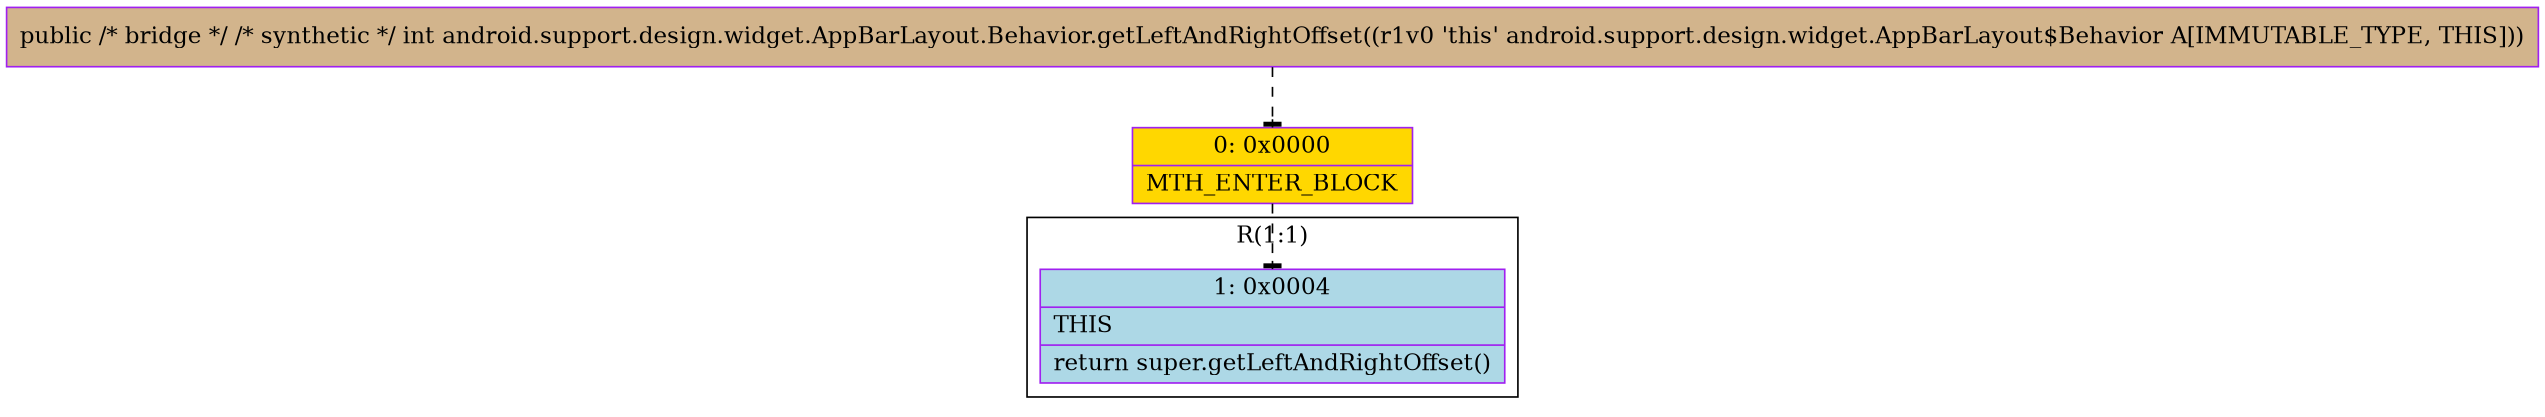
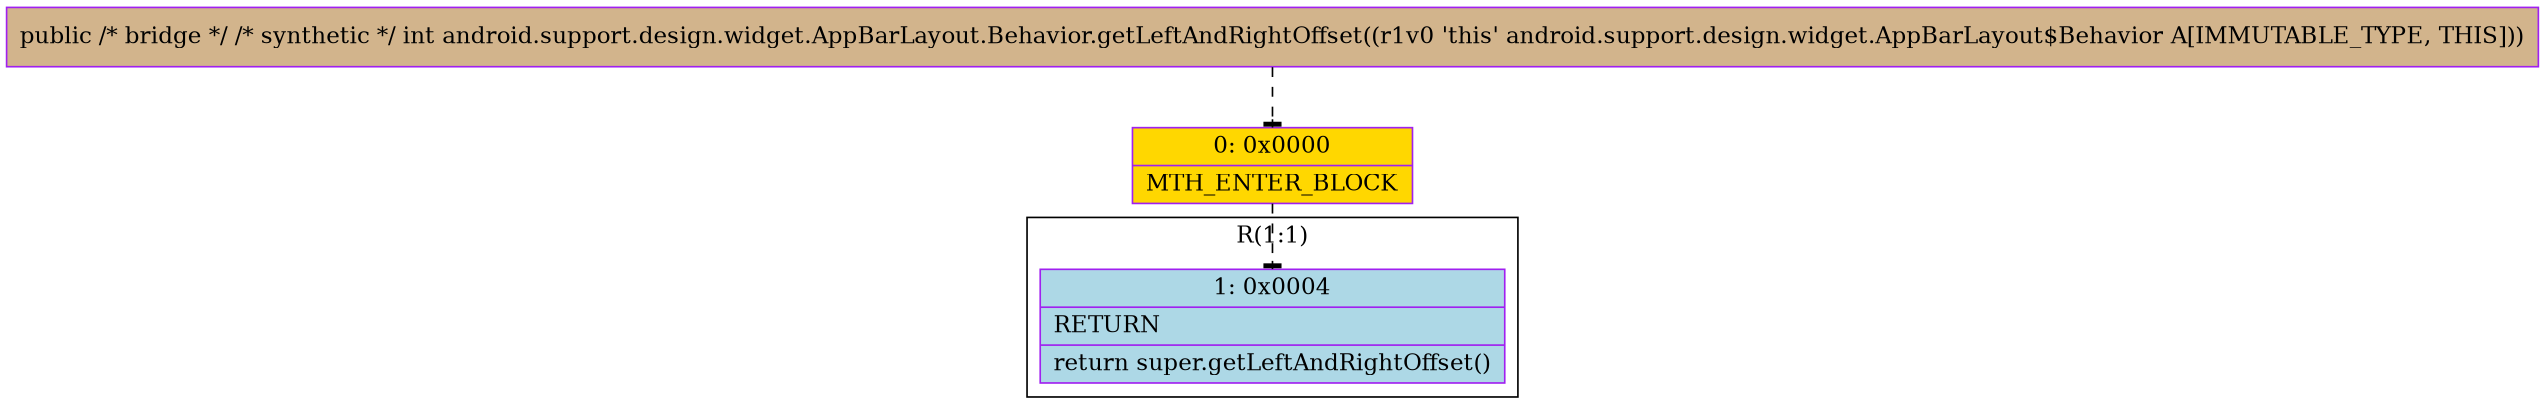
node "1: 0x0004": text "THIS" -> "RETURN"
